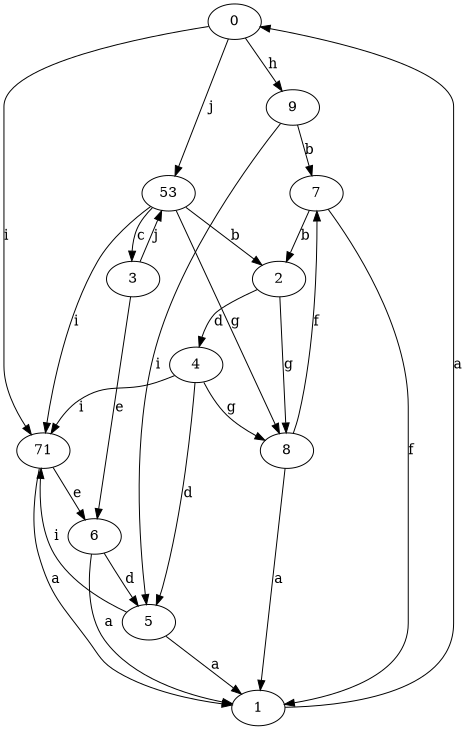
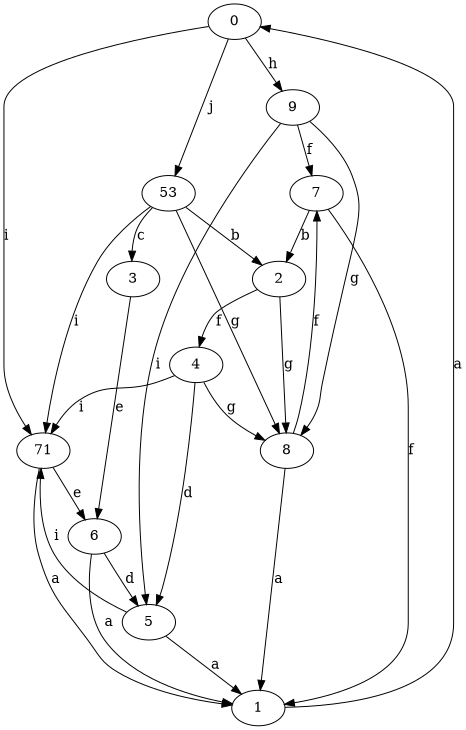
edge "9" -> "7": label "b" -> "f"
edge "3" -> "53": removed, label "j"
edge "9" -> "8": added, label "g"
edge "2" -> "4": label "d" -> "f"
